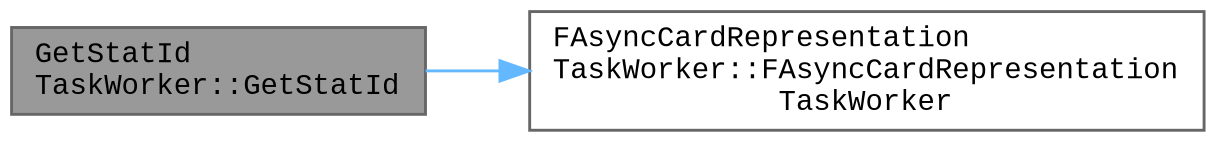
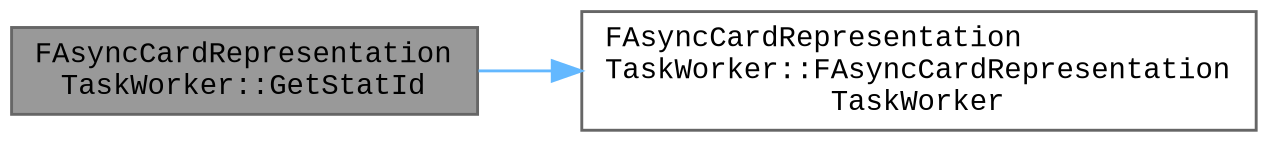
node "GetStatId TaskWorker::GetStatId": label "GetStatId TaskWorker::GetStatId" -> "FAsyncCardRepresentation TaskWorker::GetStatId"
